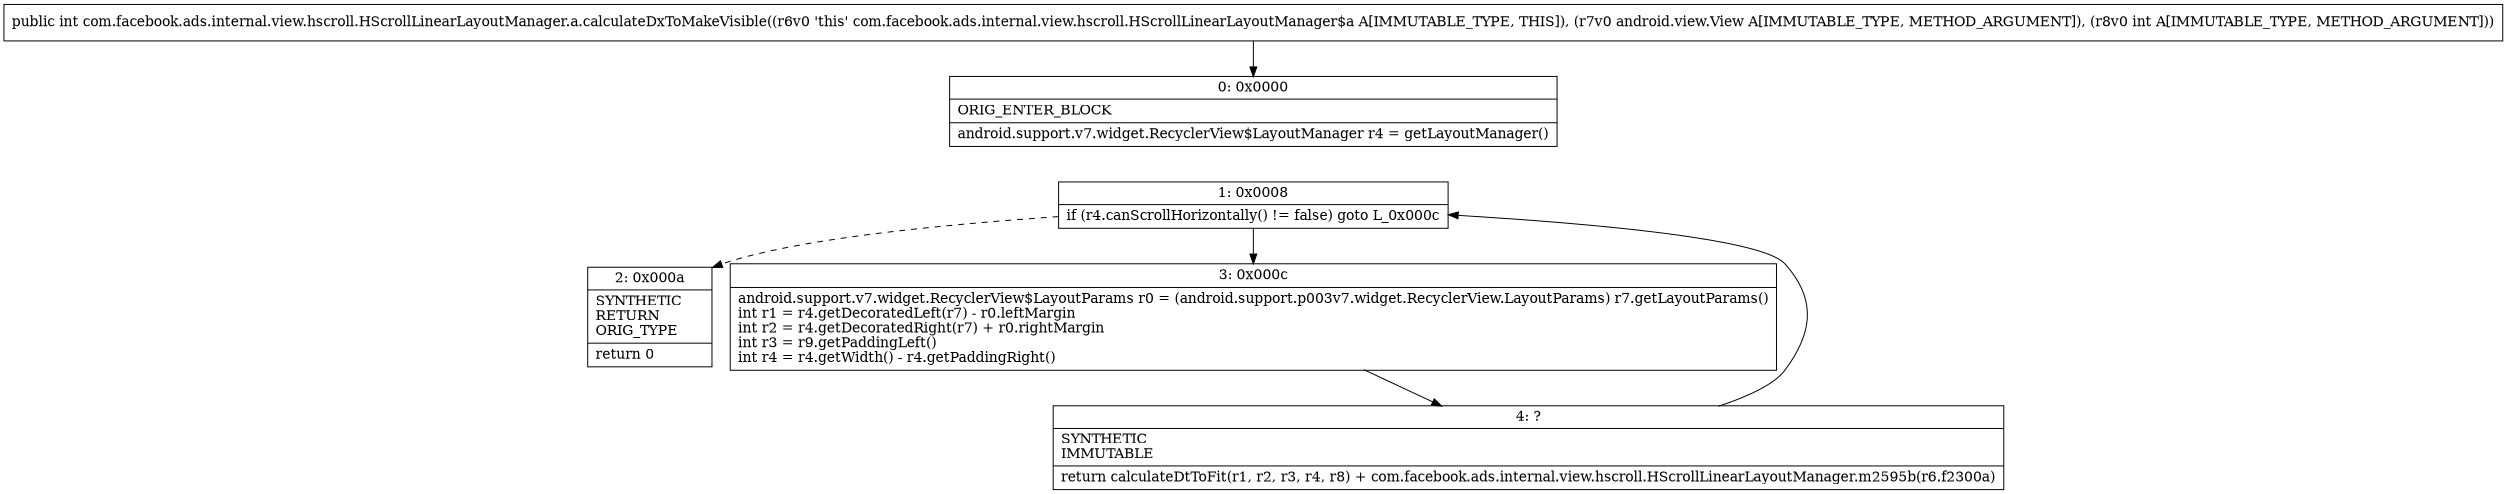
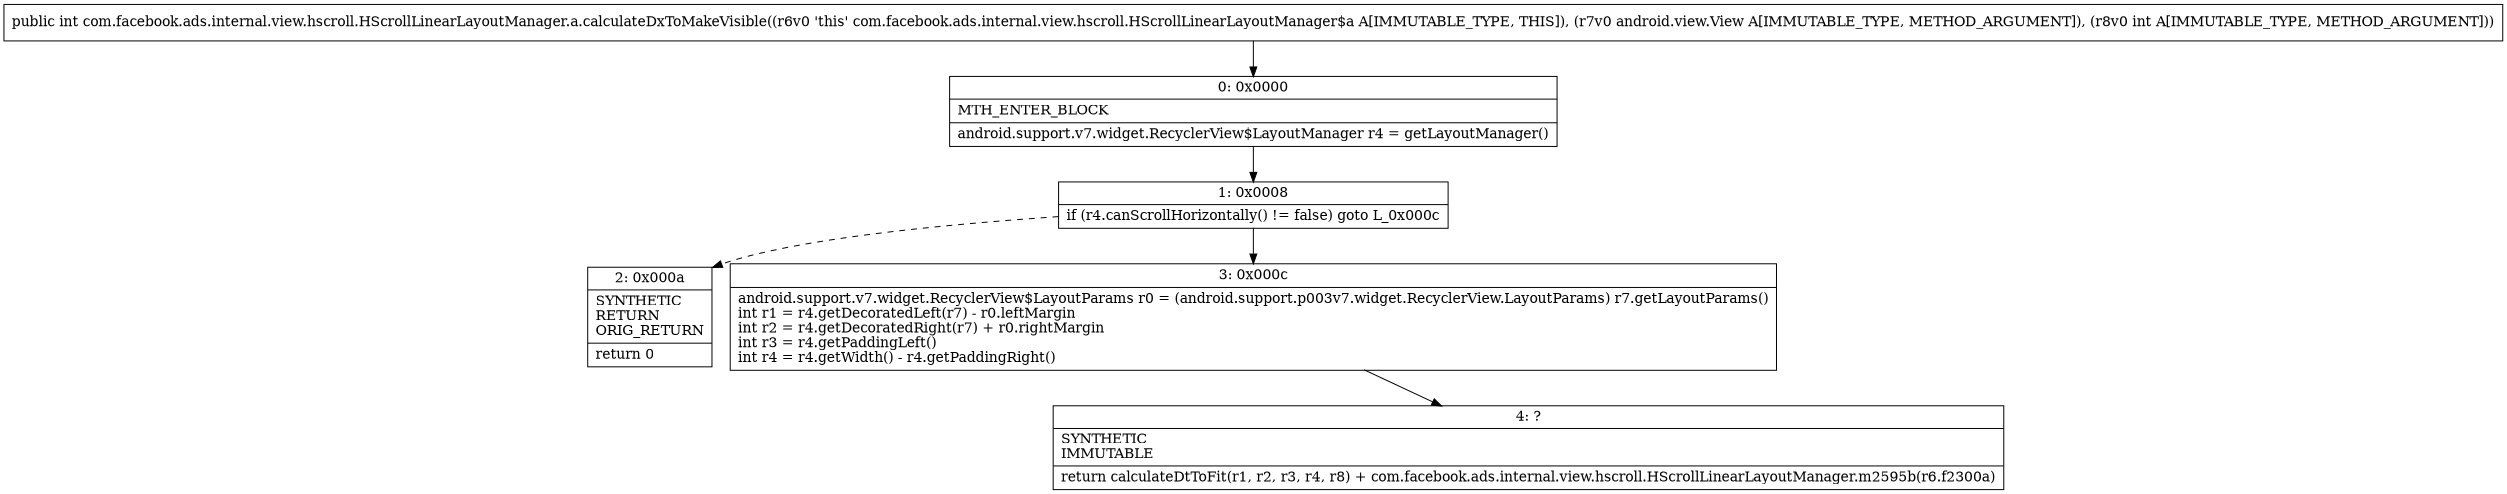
node "0: 0x0000": text "ORIG_ENTER_BLOCK" -> "MTH_ENTER_BLOCK"
edge "4: ?" -> "1: 0x0008": now "0: 0x0000" -> "1: 0x0008"
node "2: 0x000a": text "ORIG_TYPE" -> "ORIG_RETURN"
node "3: 0x000c": text "int r3 = r9.getPaddingLeft()" -> "int r3 = r4.getPaddingLeft()"
